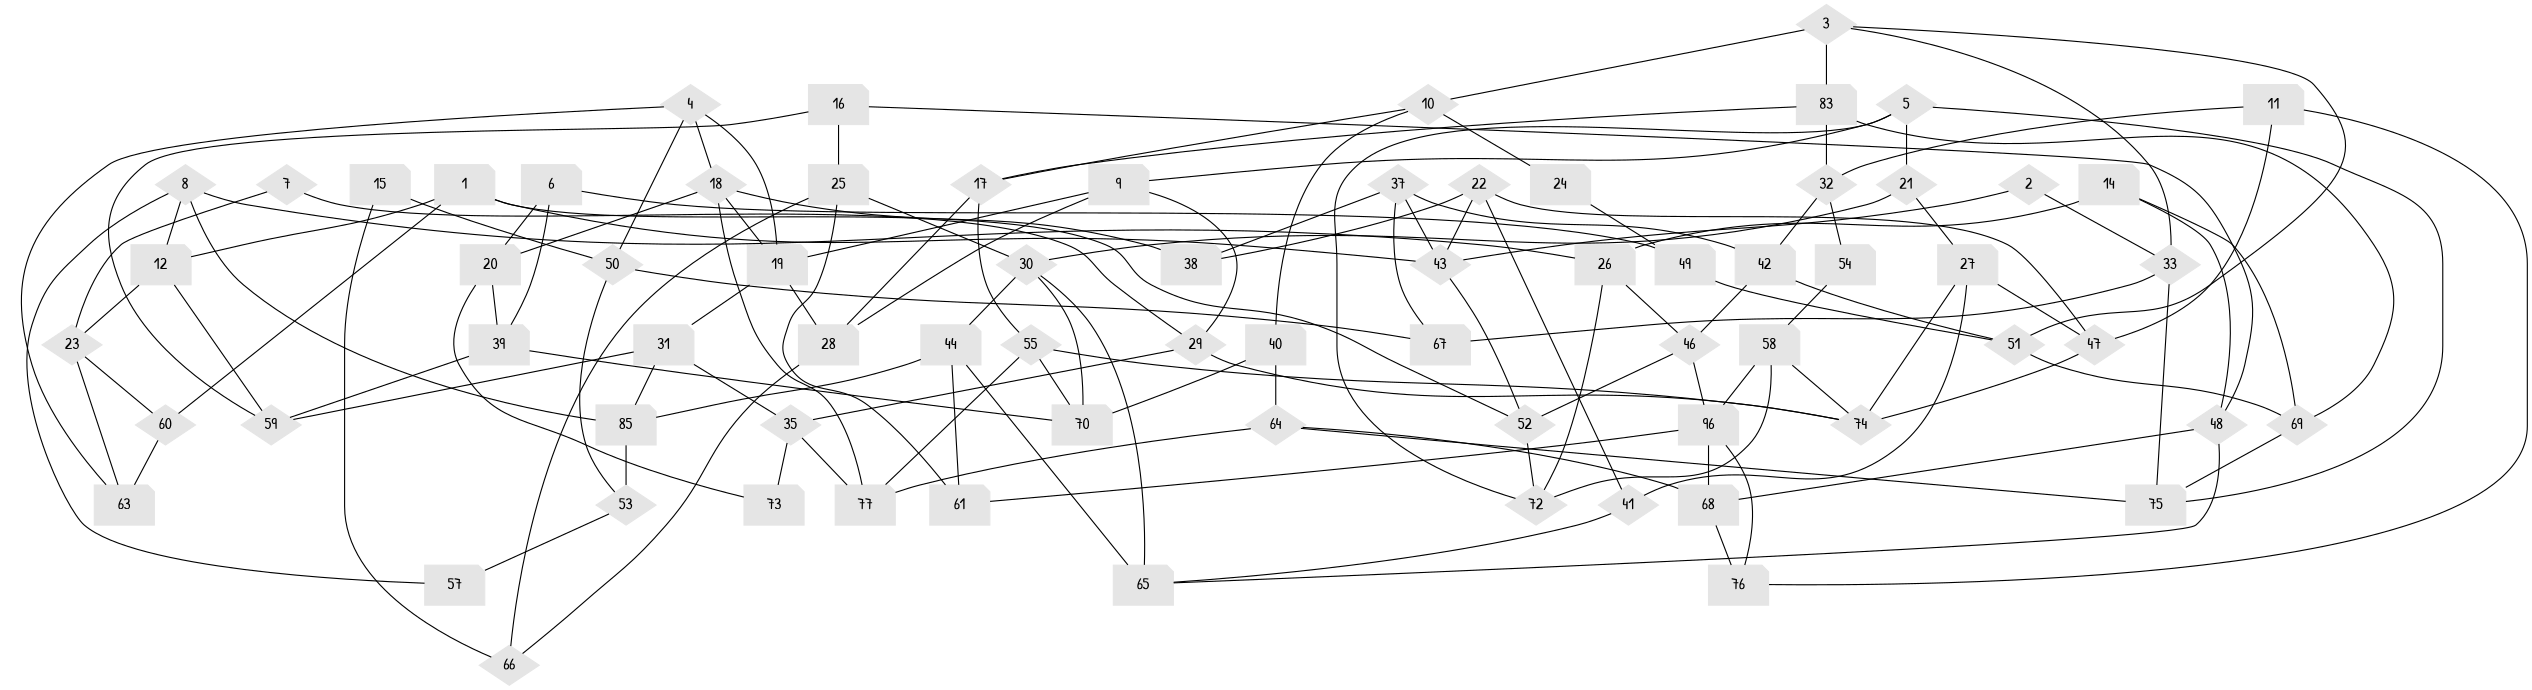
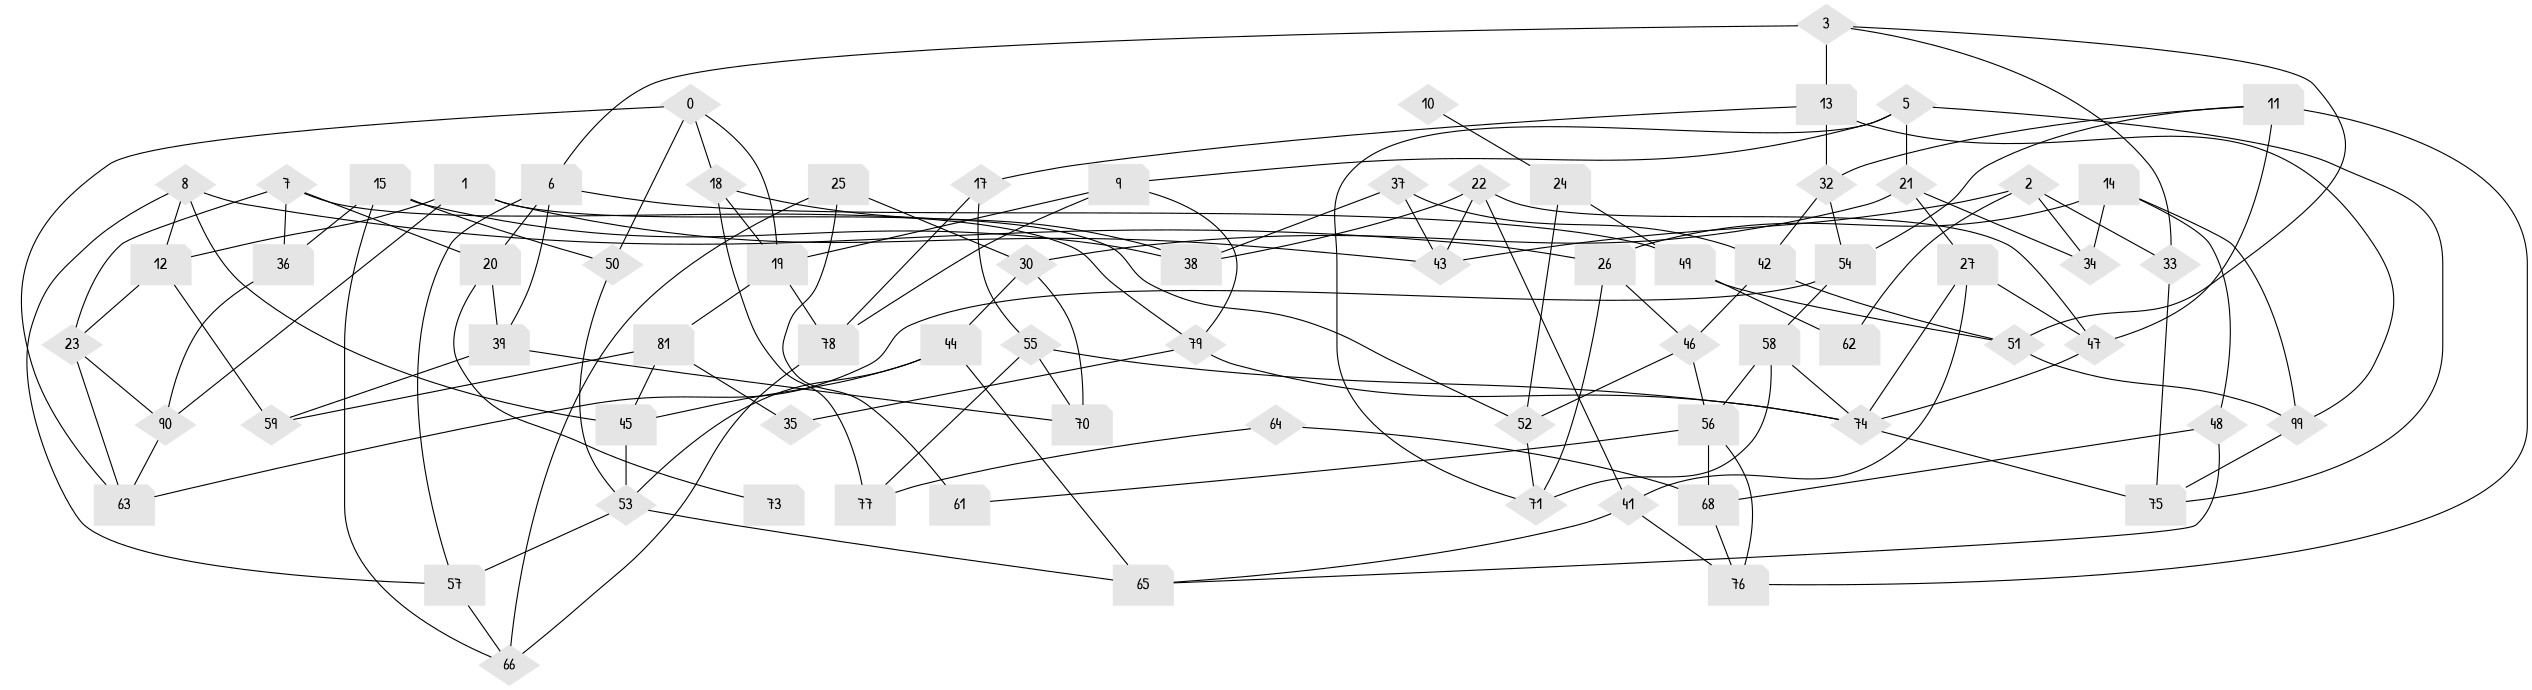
edge "3" -- "10": now "3" -- "6"
node "4": label "4" -> "0"
node "16": removed
node "83": label "83" -> "13"
edge "11" -- "54": added
edge "10" -- "17": removed
edge "18" -- "20": now "7" -- "20"
edge "15" -- "38": added
node "36": added
node "34": added
edge "54" -- "63": added
node "31": label "31" -> "81"
node "28": label "28" -> "78"
node "29": label "29" -> "79"
node "40": removed
node "67": removed
node "62": added
edge "43" -- "52": now "24" -- "52"
edge "6" -- "57": added
edge "30" -- "65": now "53" -- "65"
node "60": label "60" -> "90"
node "85": label "85" -> "45"
node "96": label "96" -> "56"
node "69": label "69" -> "99"
edge "44" -- "61": now "44" -- "53"
edge "35" -- "77": removed
edge "64" -- "75": now "74" -- "75"
edge "35" -- "73": removed
node "72": label "72" -> "71"
edge "41" -- "76": added
edge "57" -- "66": added
